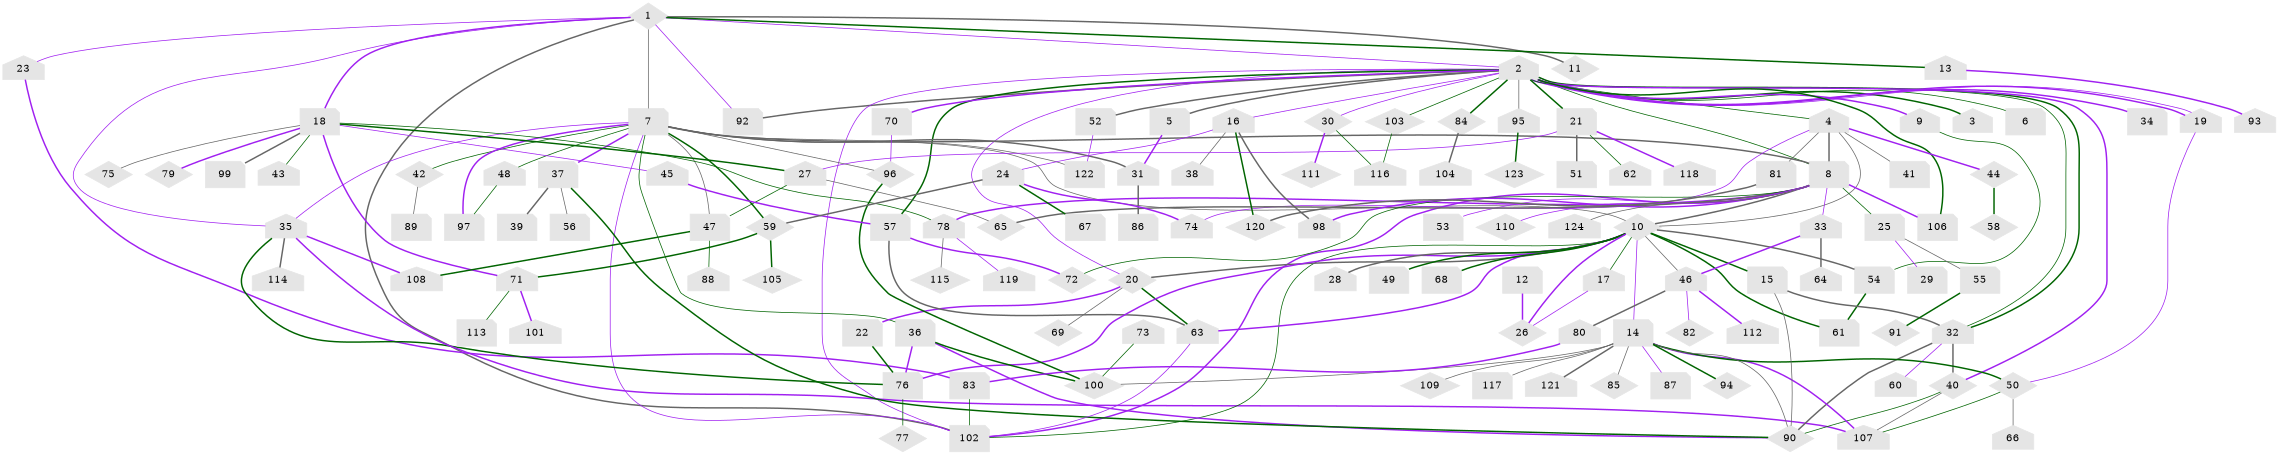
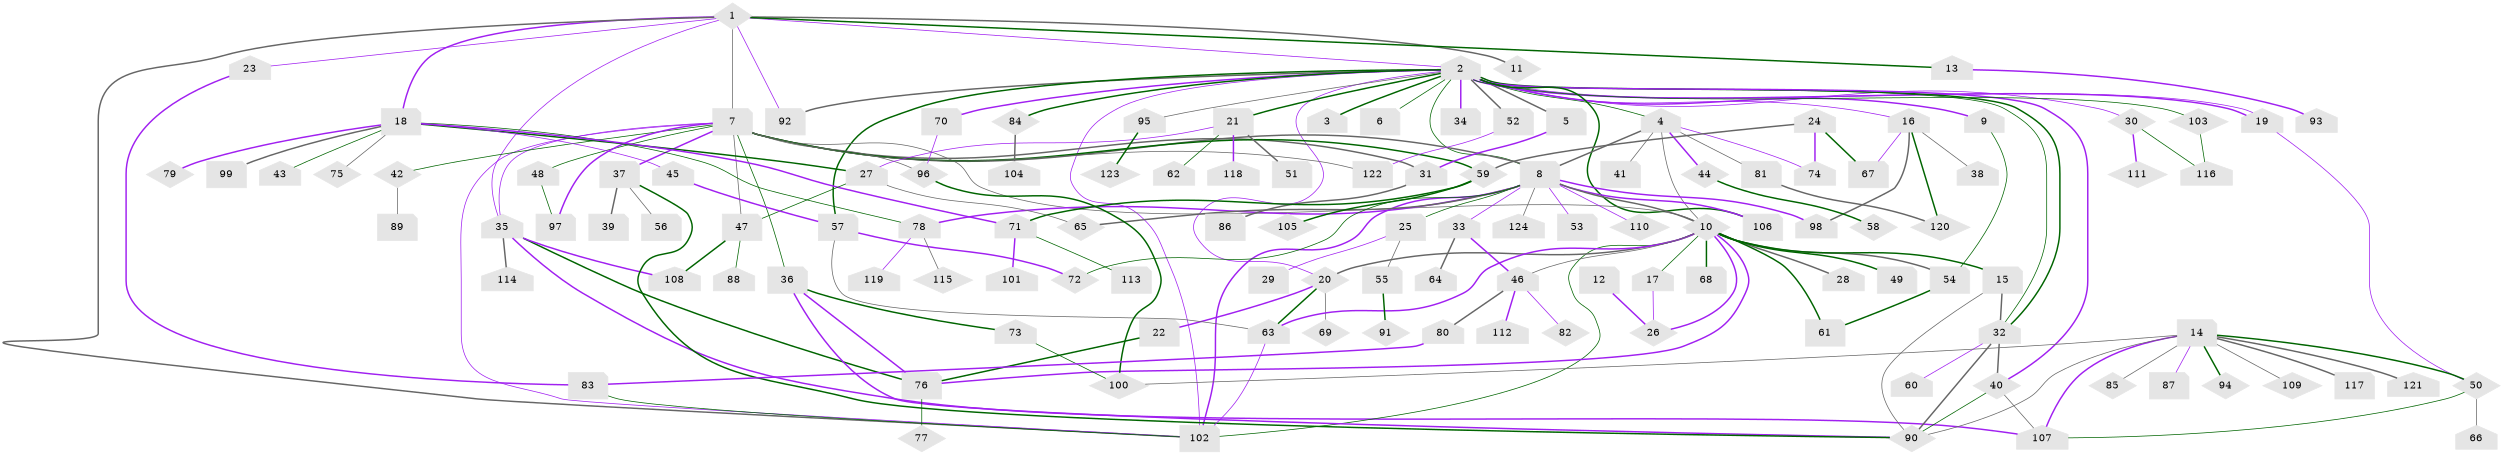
edge "16" -- "24": now "16" -- "67"
edge "10" -- "14": removed
edge "57" -- "63": style bold -> solid
edge "36" -- "100": now "36" -- "73"
edge "14" -- "117": style solid -> bold
